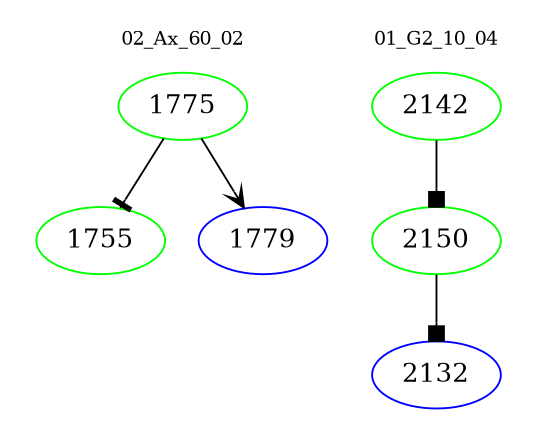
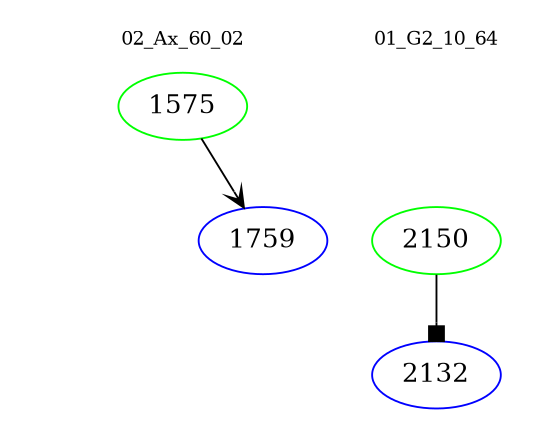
cluster "01_G2_10_04": label "01_G2_10_04" -> "01_G2_10_64"
node "1775": label "1775" -> "1575"
node "2142": removed
node "1755": removed
node "1779": label "1779" -> "1759"
